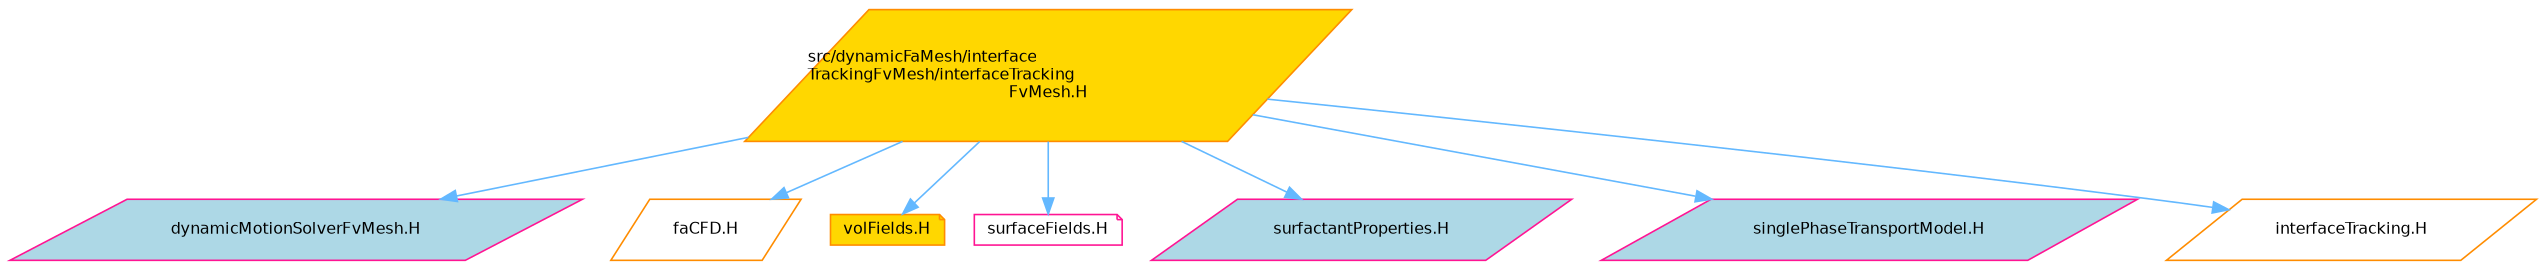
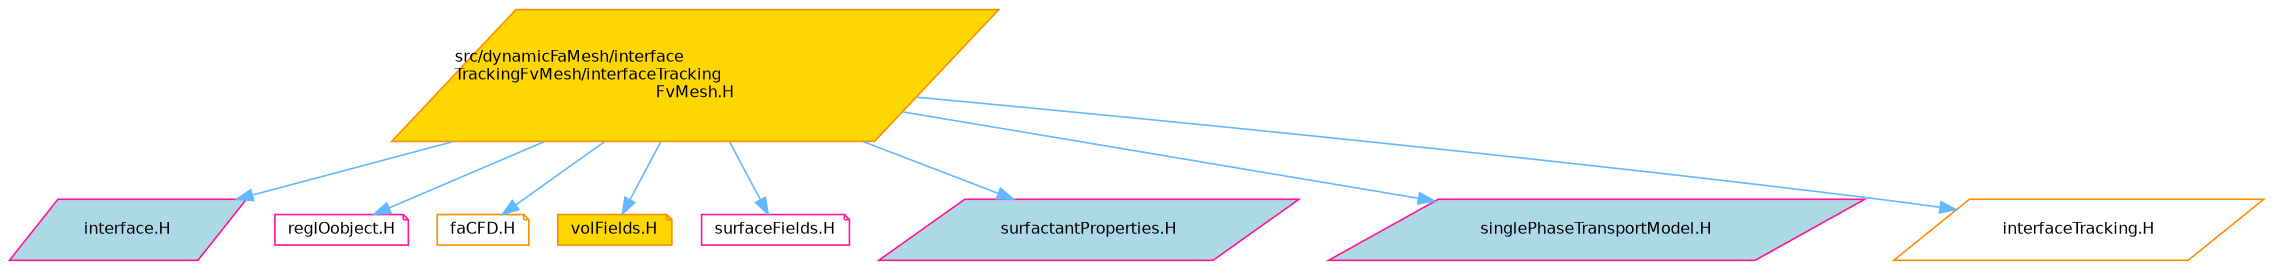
node "dynamicMotionSolverFvMesh.H": label "dynamicMotionSolverFvMesh.H" -> "interface.H"
node "regIOobject.H": added
node "faCFD.H": shape parallelogram -> note
